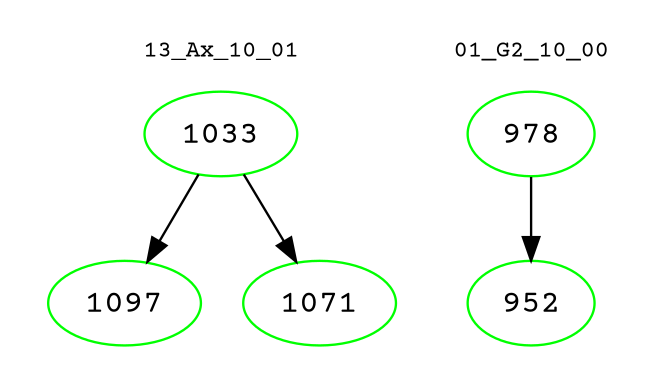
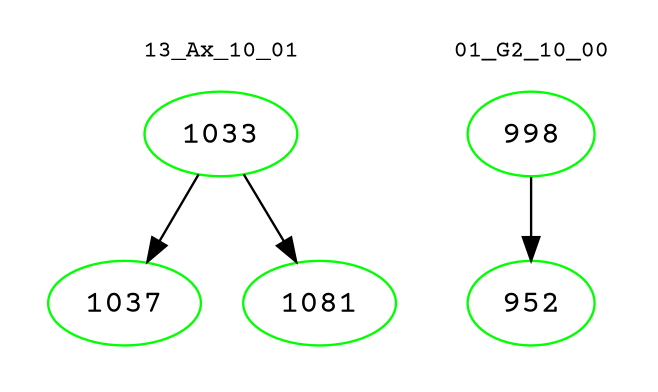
node "978": label "978" -> "998"
node "1097": label "1097" -> "1037"
node "1071": label "1071" -> "1081"
